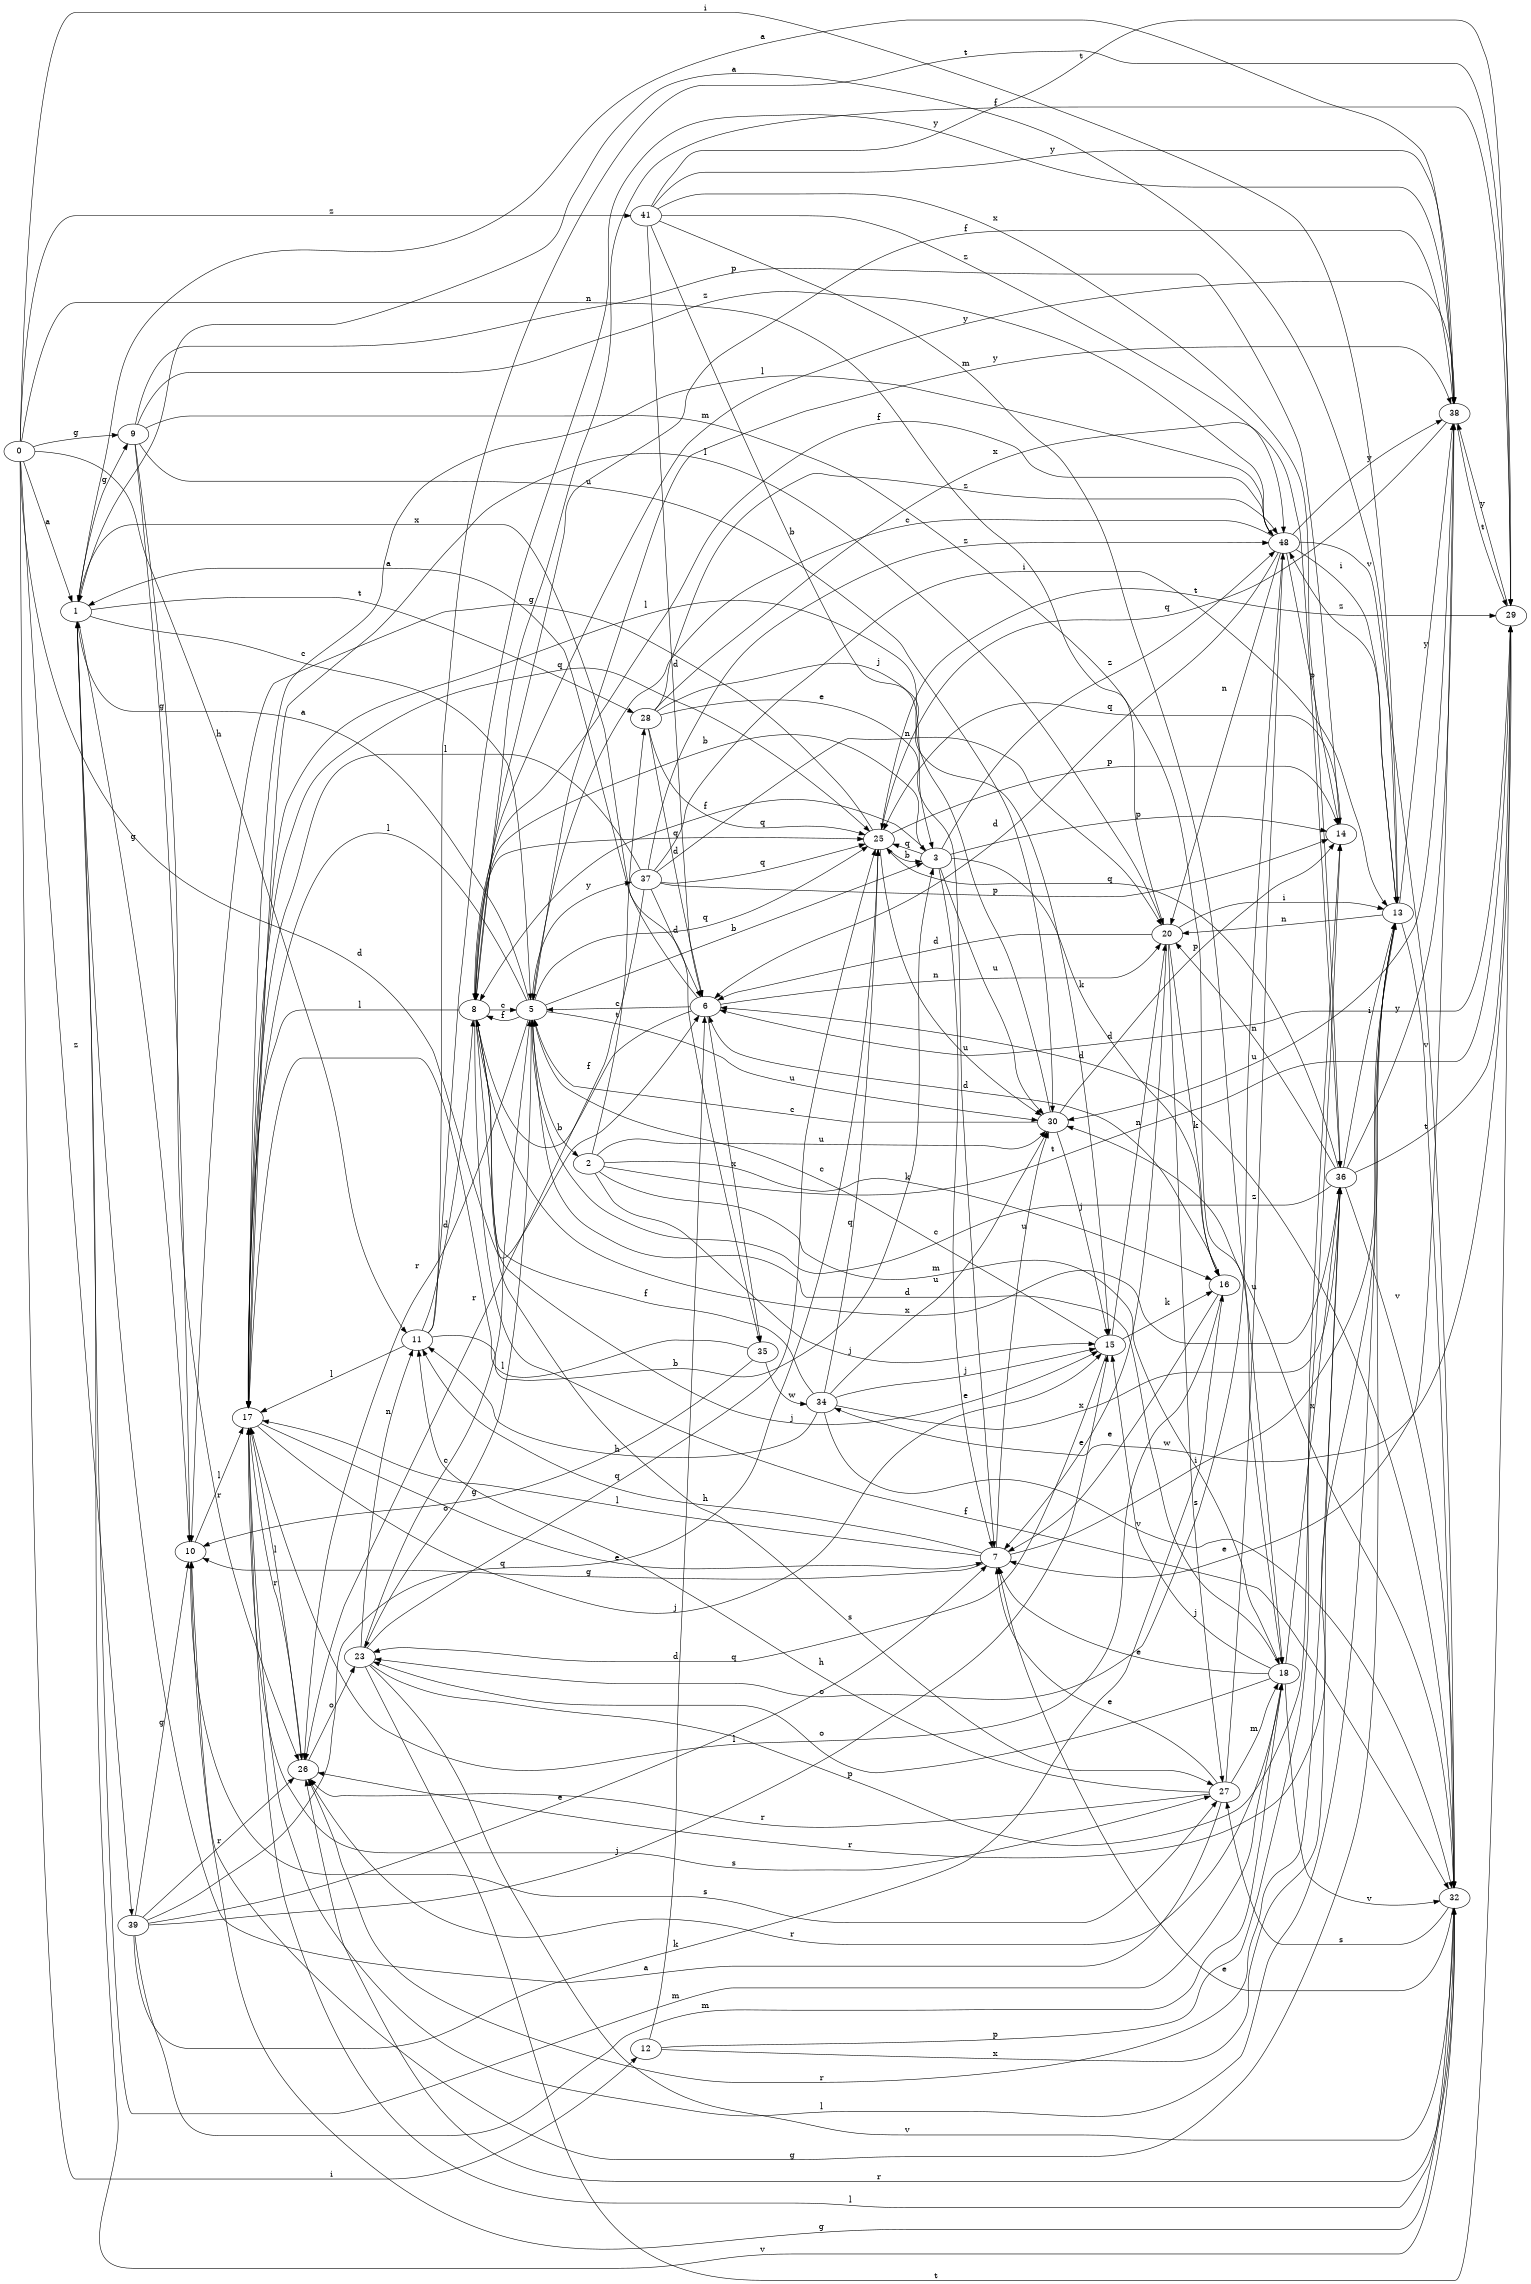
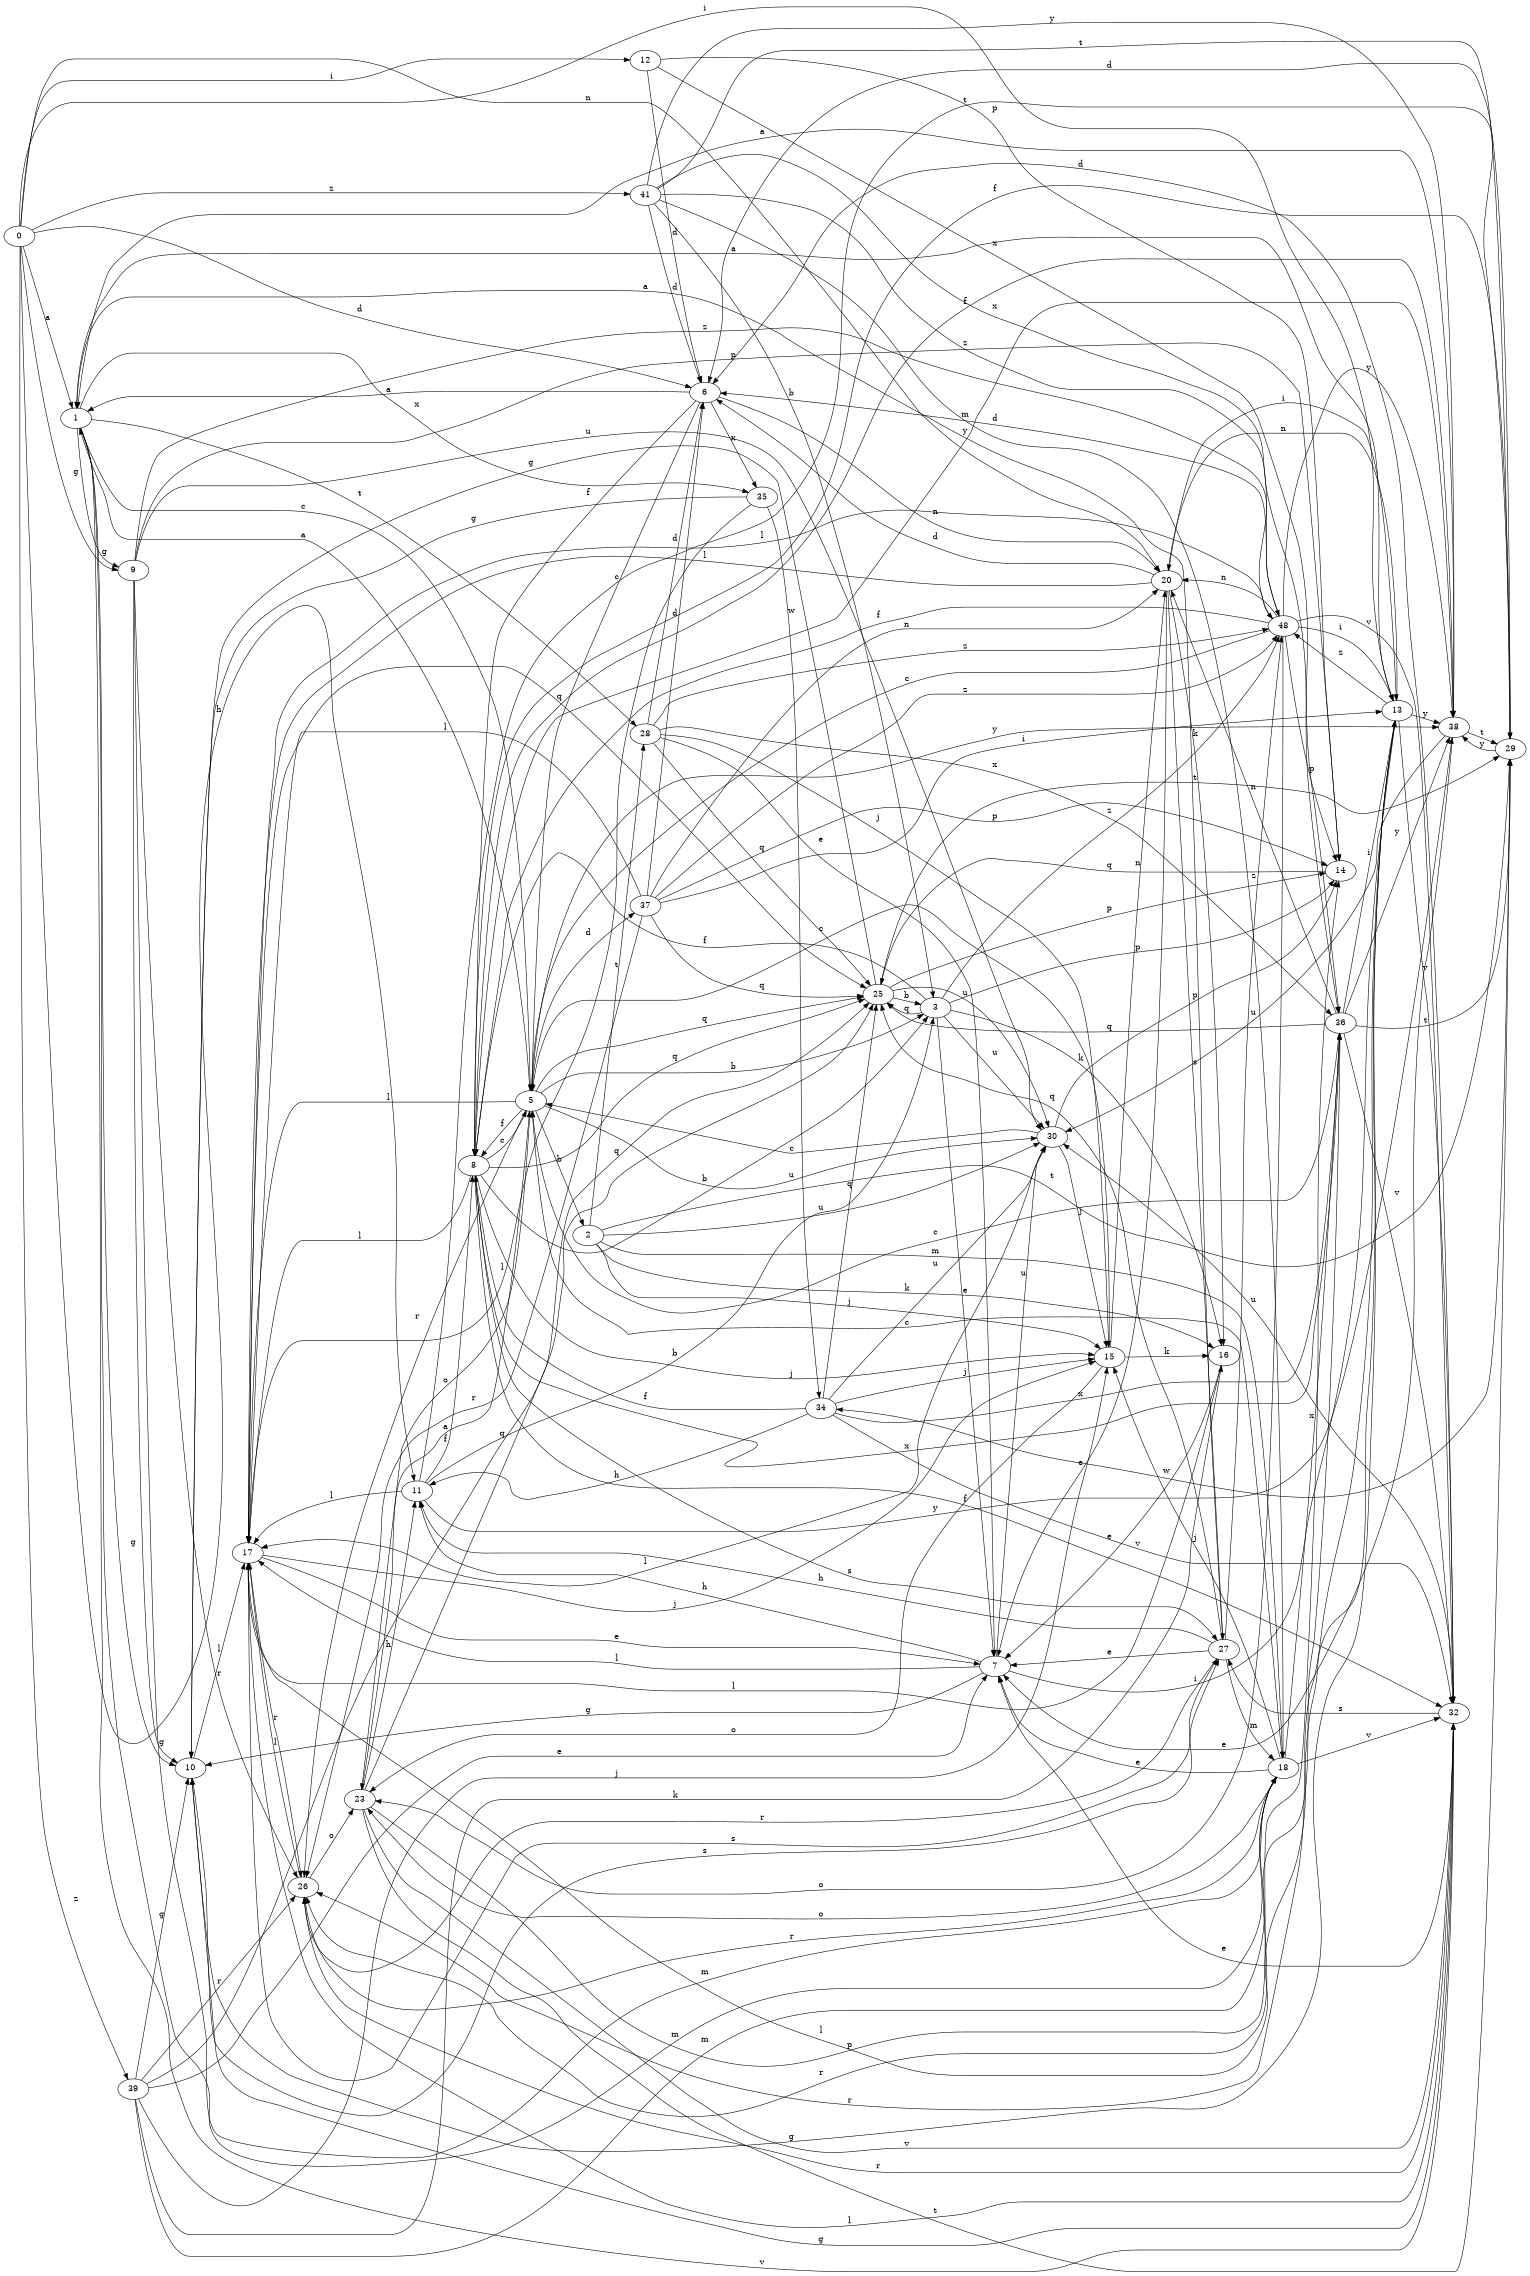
edge "38" -> "25": now "27" -> "25"
edge "5" -> "37": label "y" -> "d"
edge "16" -> "6": removed, label "d"
edge "11" -> "8": label "d" -> "f"
edge "18" -> "5": label "d" -> "c"
edge "23" -> "11": label "n" -> "h"
edge "23" -> "5": label "c" -> "a"
edge "15" -> "23": label "q" -> "o"
